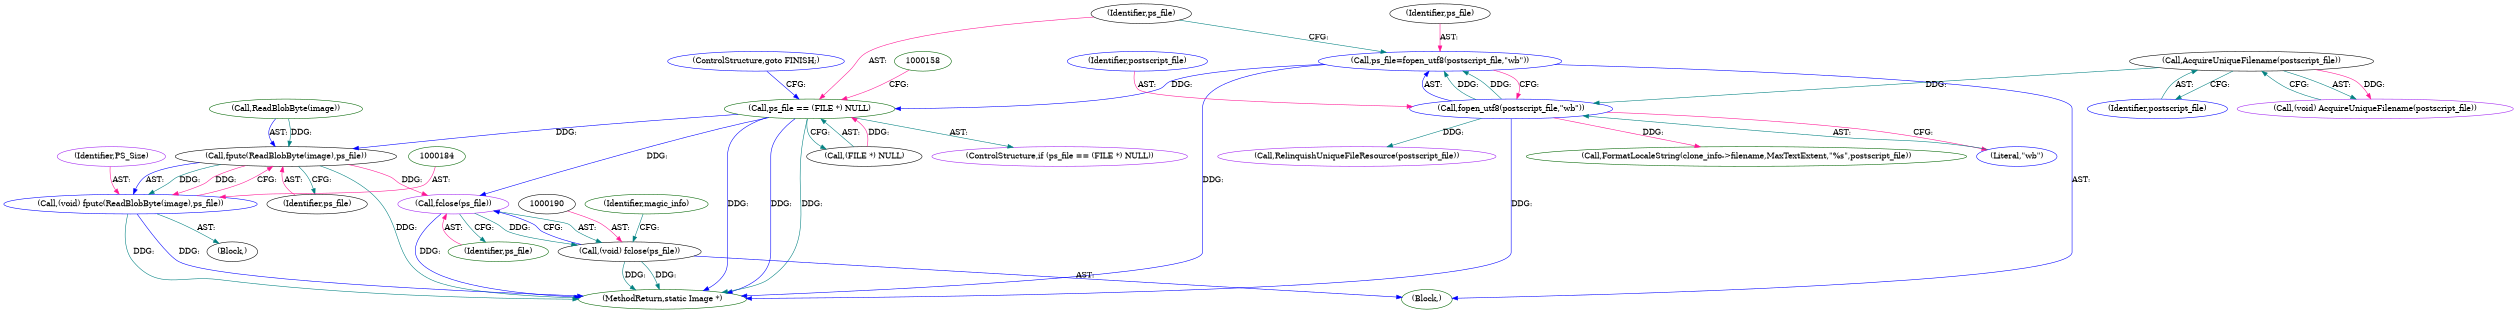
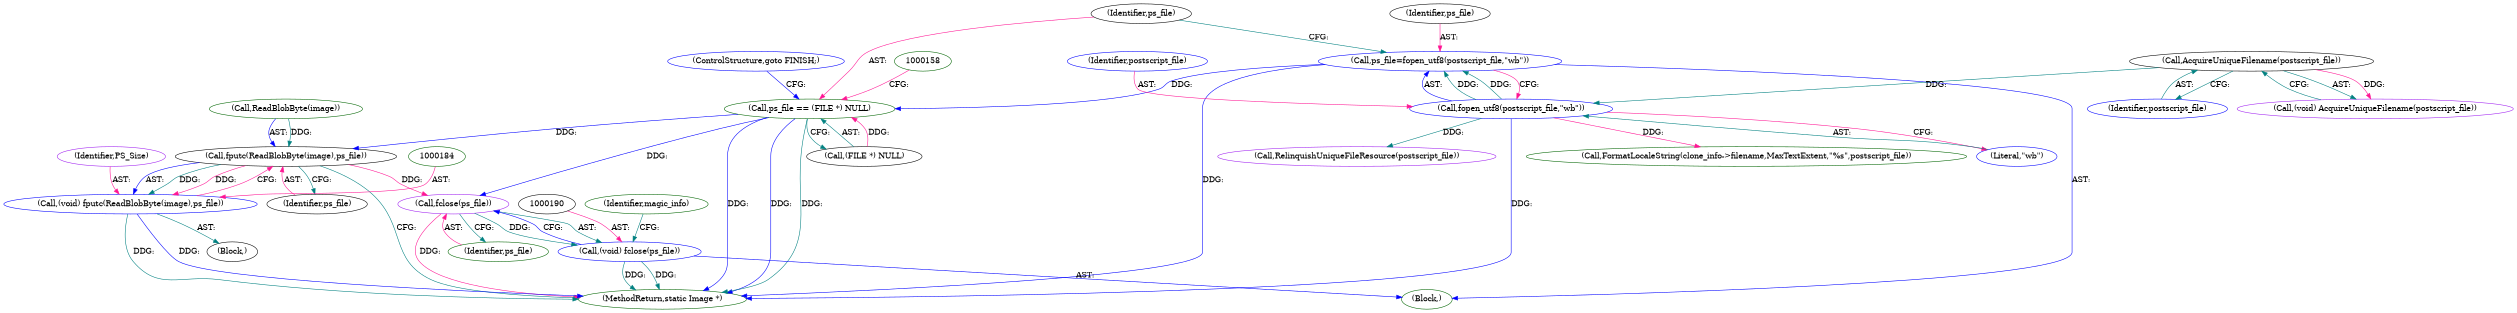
node "(ControlStructure,if (ps_file == (FILE *) NULL))": removed
edge "(Call,fputc(ReadBlobByte(image),ps_file))" -> "(MethodReturn,static Image *)": label "DDG: " -> "CFG: "
node "(Call,(void) fclose(ps_file))": color black -> blue
edge "(Call,fclose(ps_file))" -> "(MethodReturn,static Image *)": color blue -> deeppink
